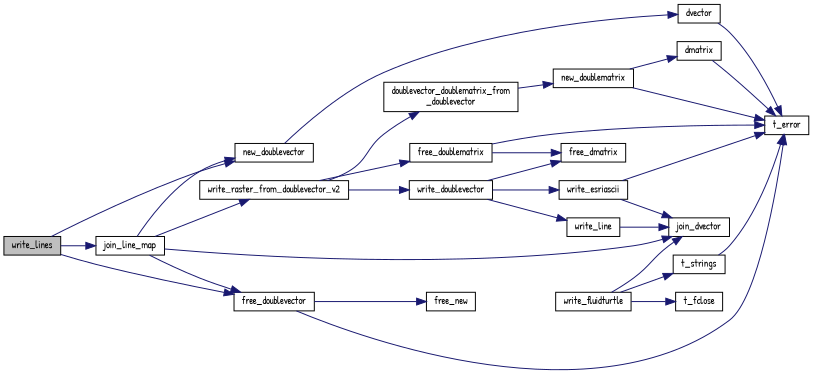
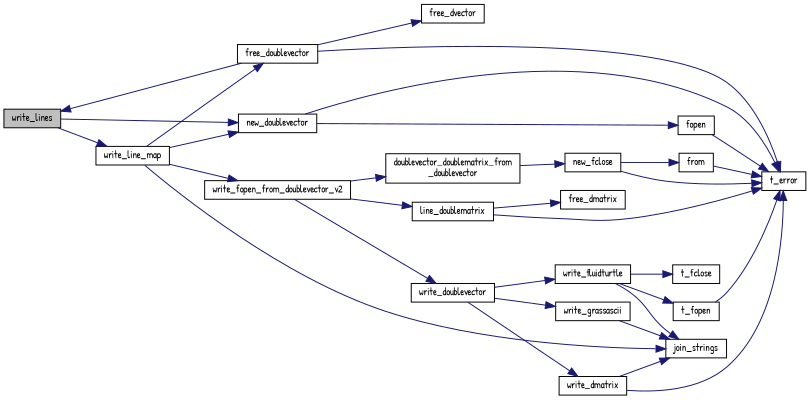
node "dvector": label "dvector" -> "fopen"
node "dmatrix": label "dmatrix" -> "from"
edge "new_doublevector" -> "t_error": added
node "new_doublematrix": label "new_doublematrix" -> "new_fclose"
node "free_doublematrix": label "free_doublematrix" -> "line_doublematrix"
edge "write_doublevector" -> "free_dmatrix": now "write_doublevector" -> "write_fluidturtle"
node "write_raster_from_doublevector_v2": label "write_raster_from_doublevector_v2" -> "write_fopen_from_doublevector_v2"
node "write_esriascii": label "write_esriascii" -> "write_dmatrix"
node "write_line": label "write_line" -> "write_grassascii"
node "join_dvector": label "join_dvector" -> "join_strings"
node "join_line_map": label "join_line_map" -> "write_line_map"
node "t_strings": label "t_strings" -> "t_fopen"
edge "write_lines" -> "free_doublevector": reversed
node "free_new": label "free_new" -> "free_dvector"
